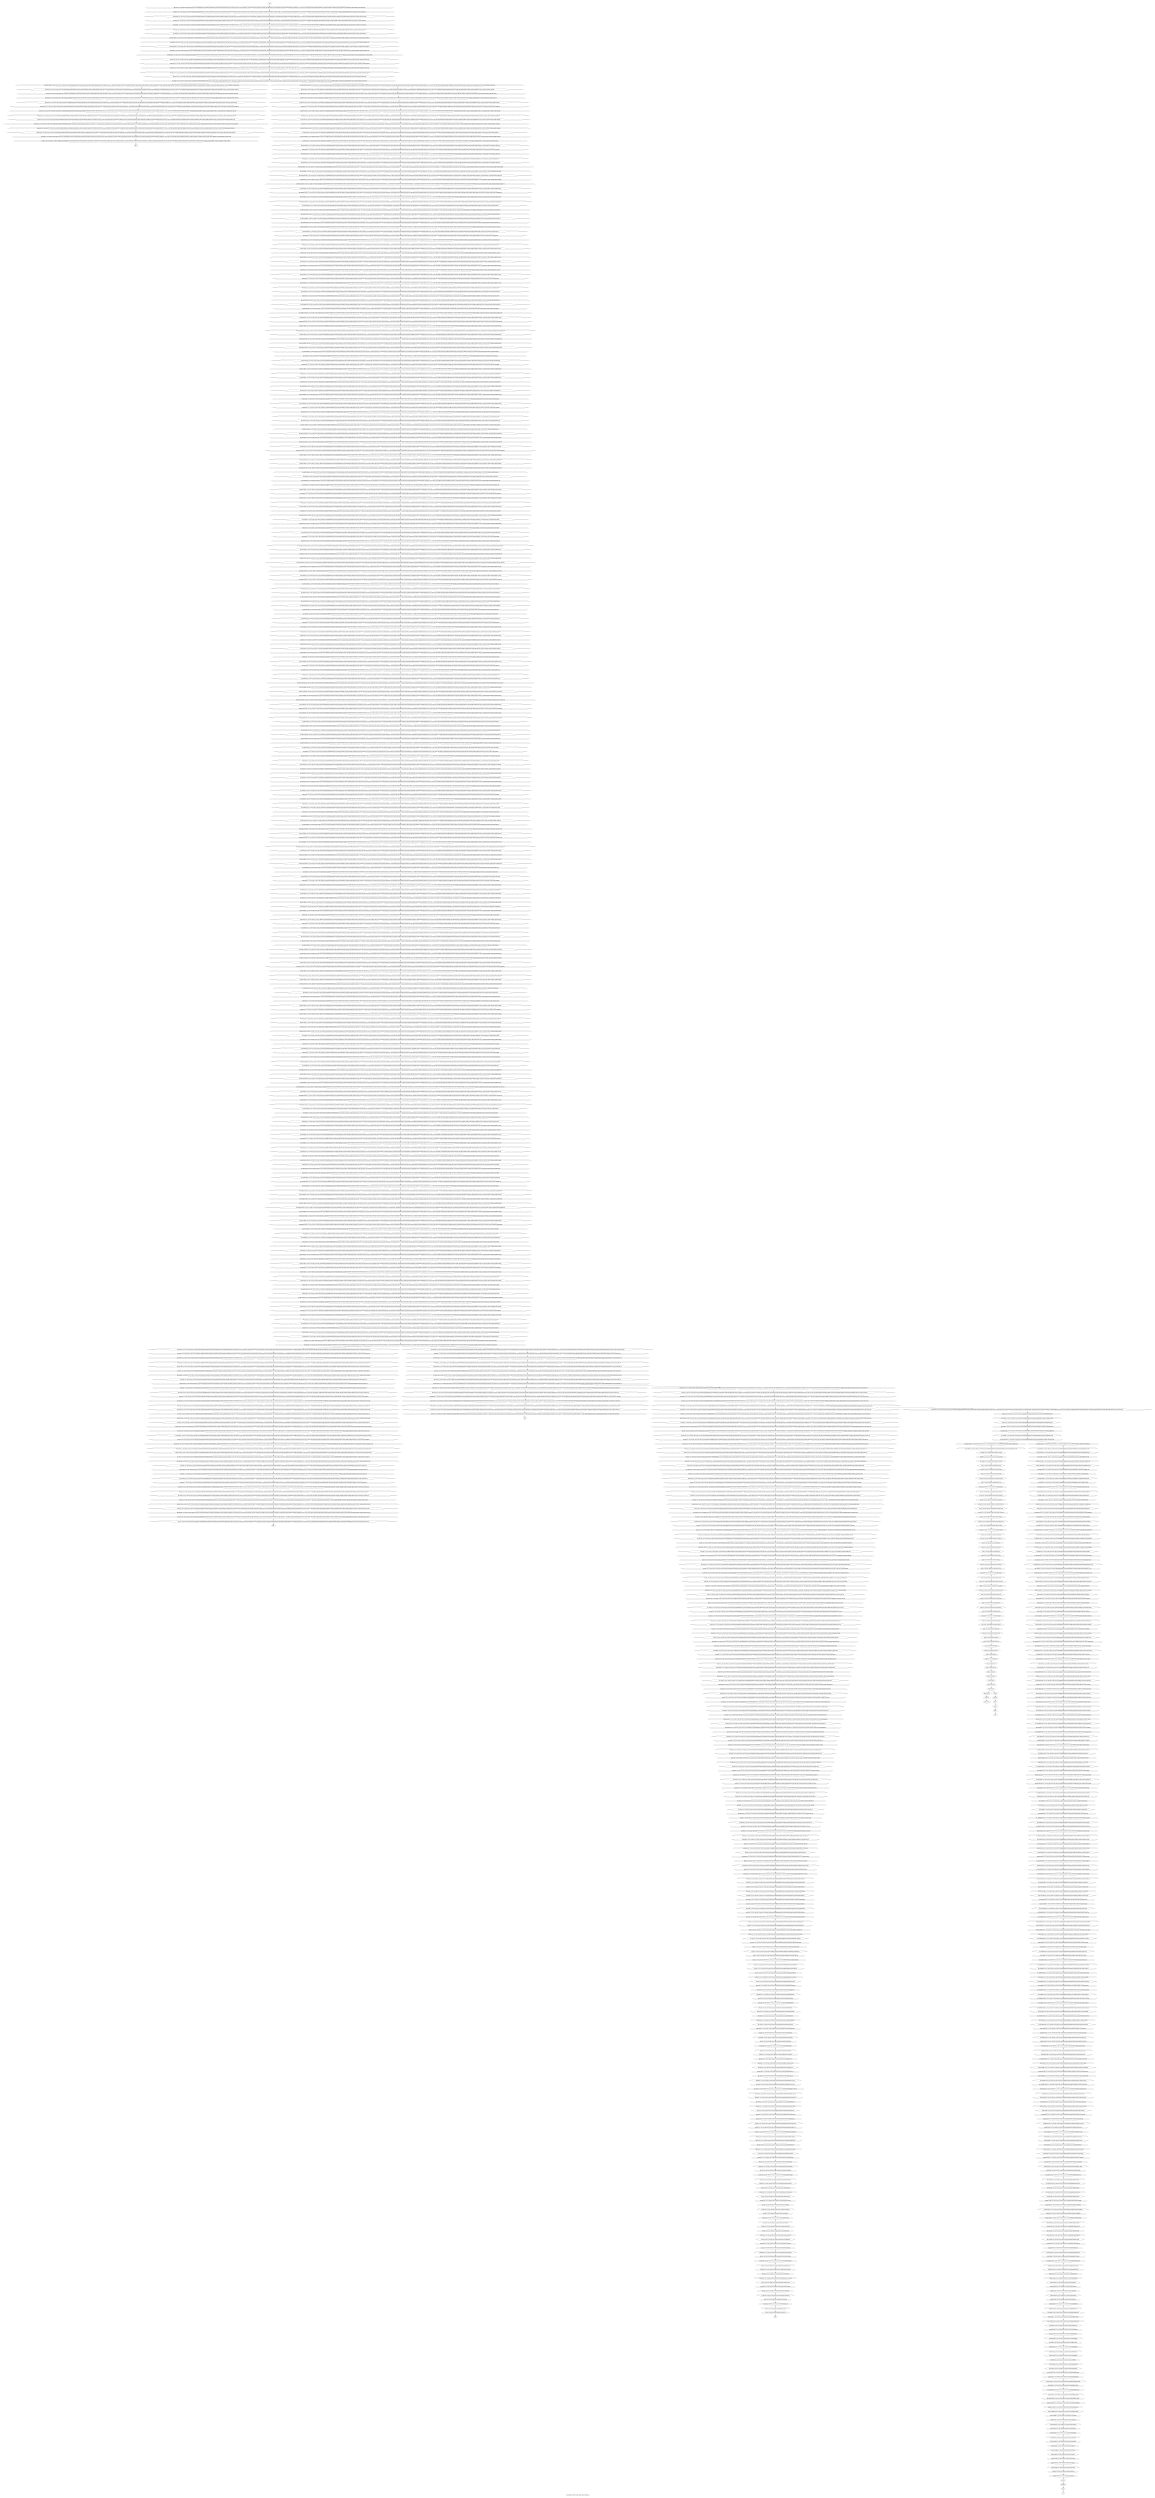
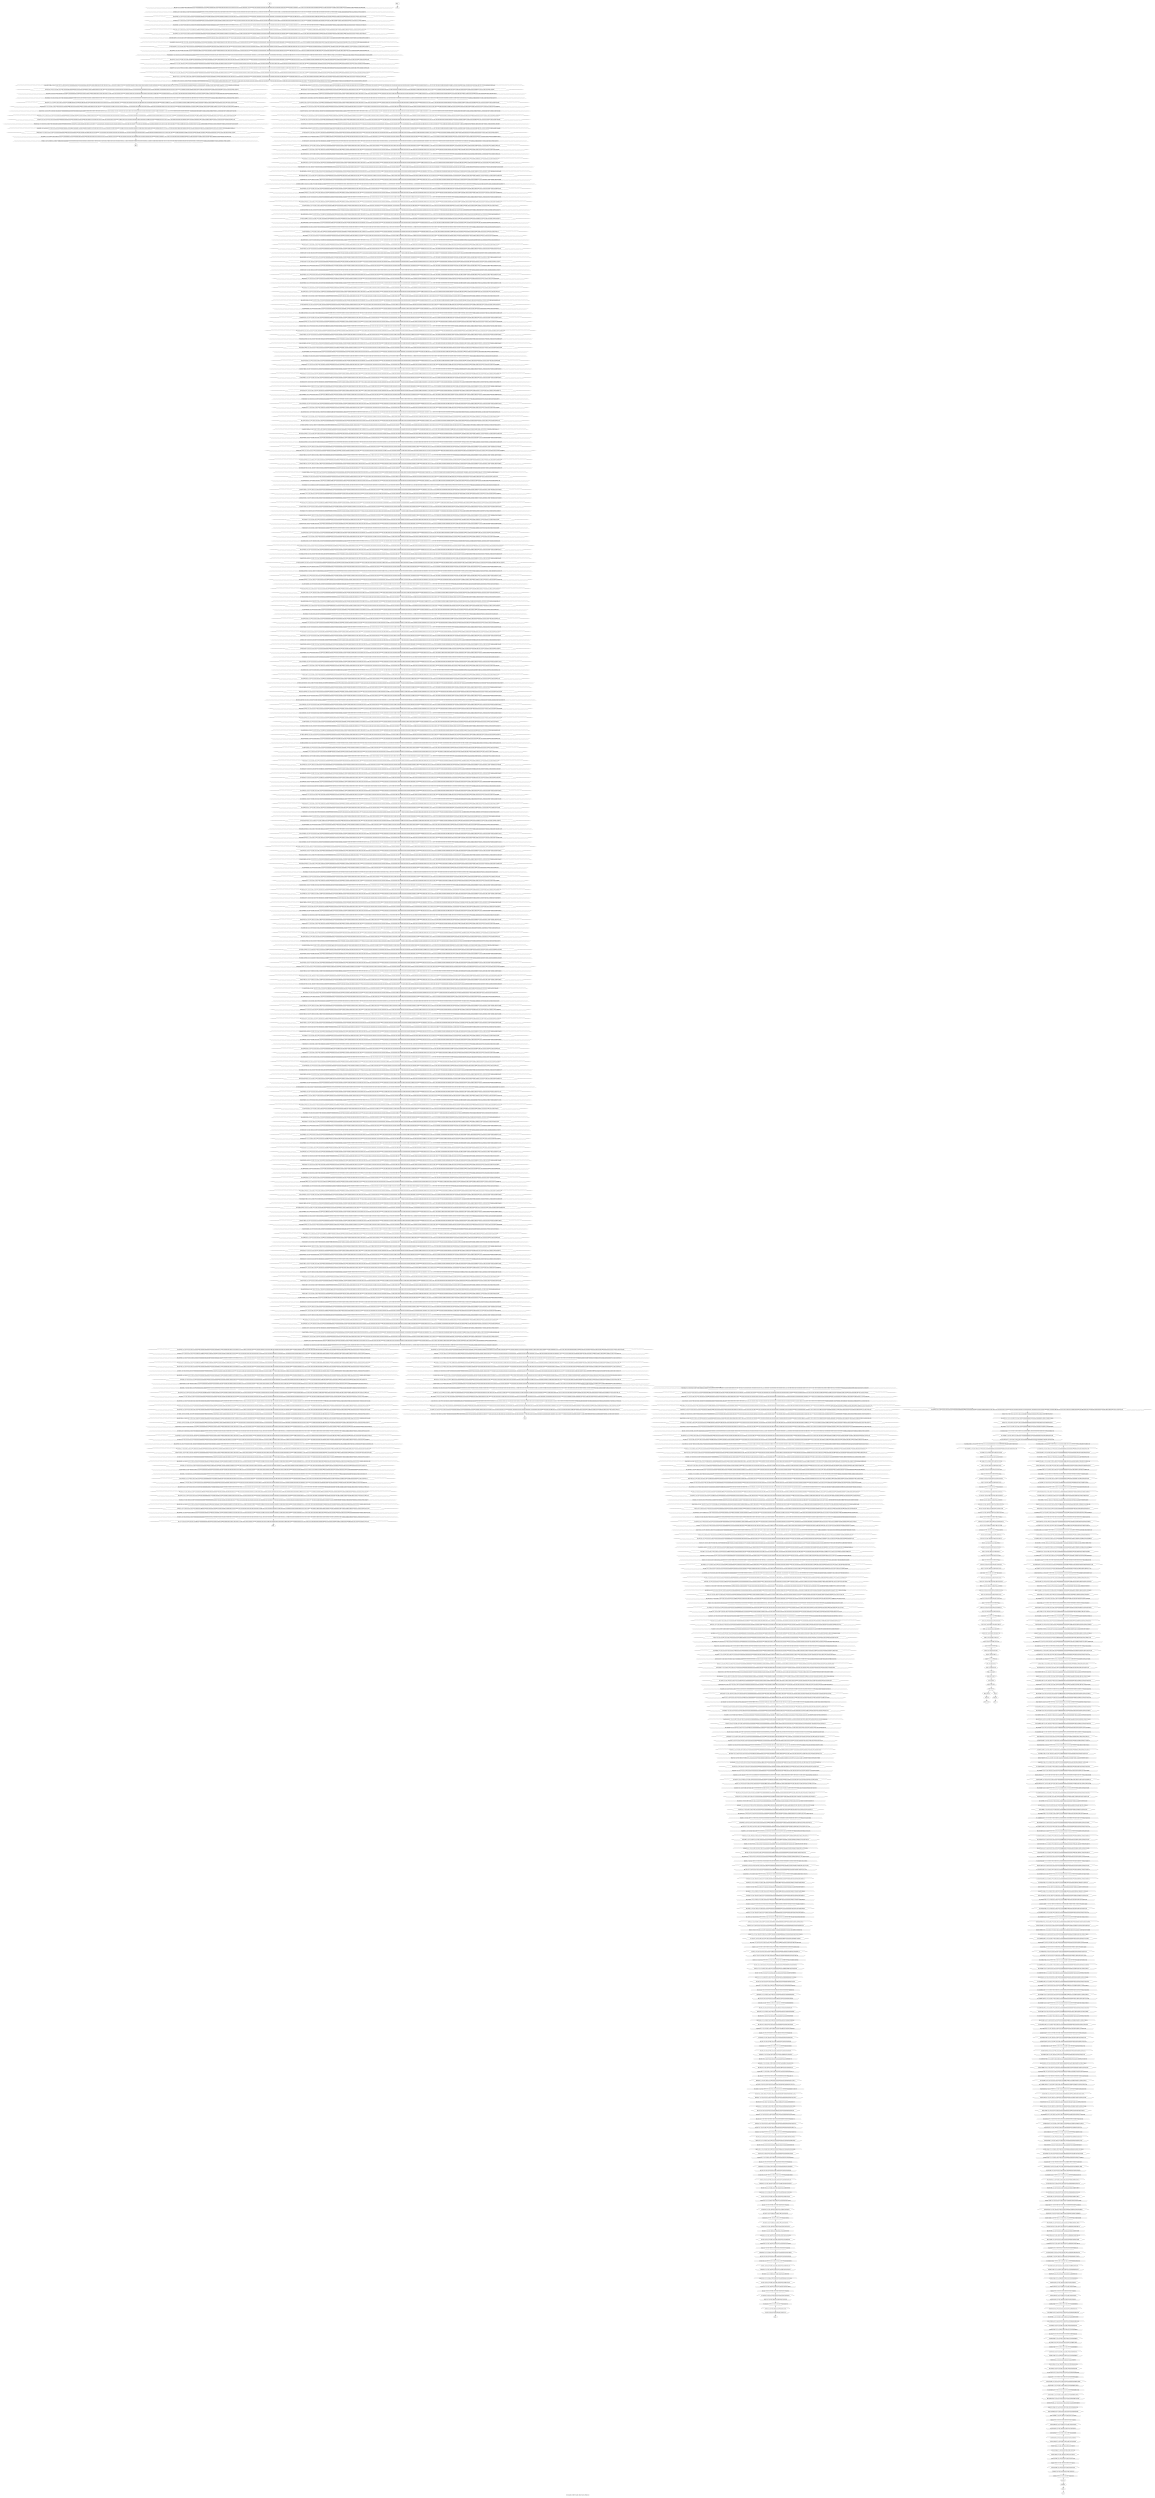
node "443 | 0 1 :": removed
